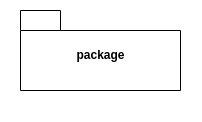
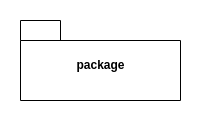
node "package": moved (101, 51) -> (101, 61)
